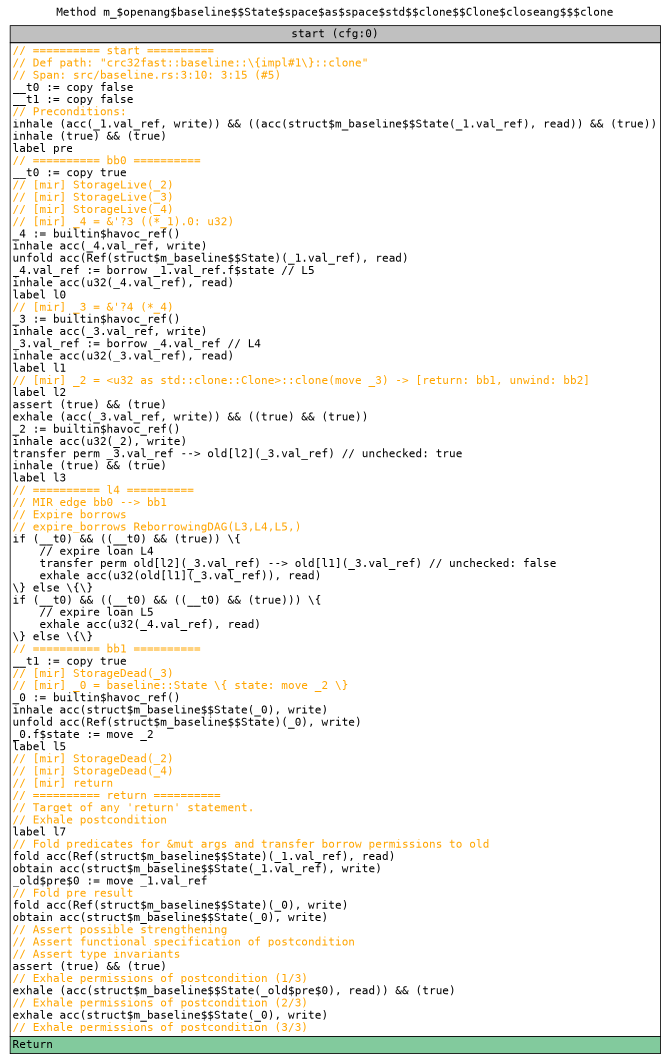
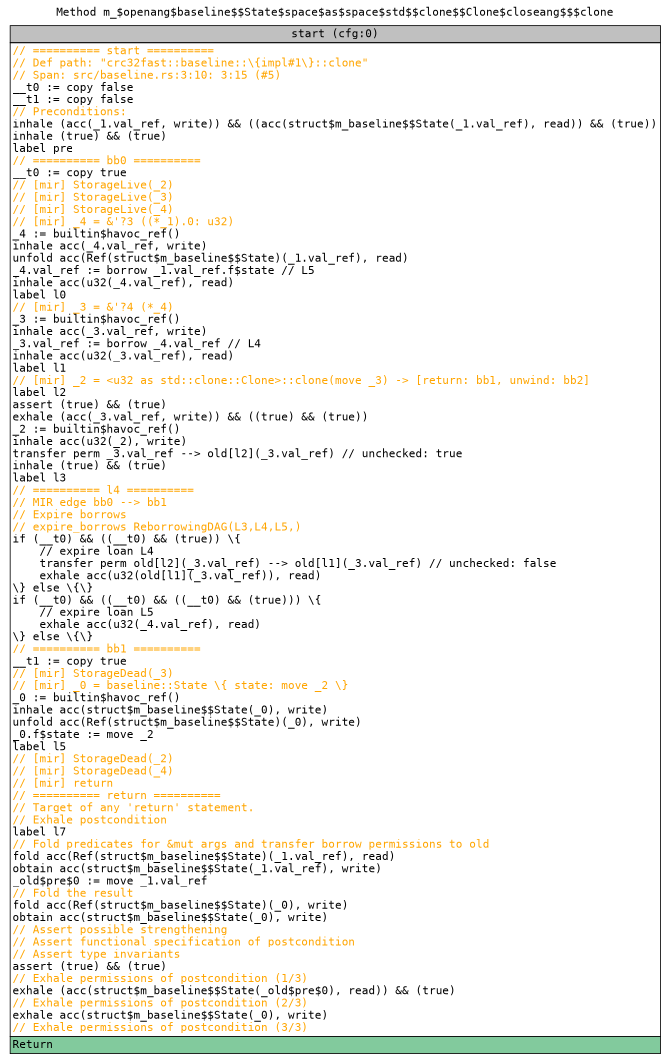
node "start (cfg:0)": text "// Fold pre result" -> "// Fold the result"
